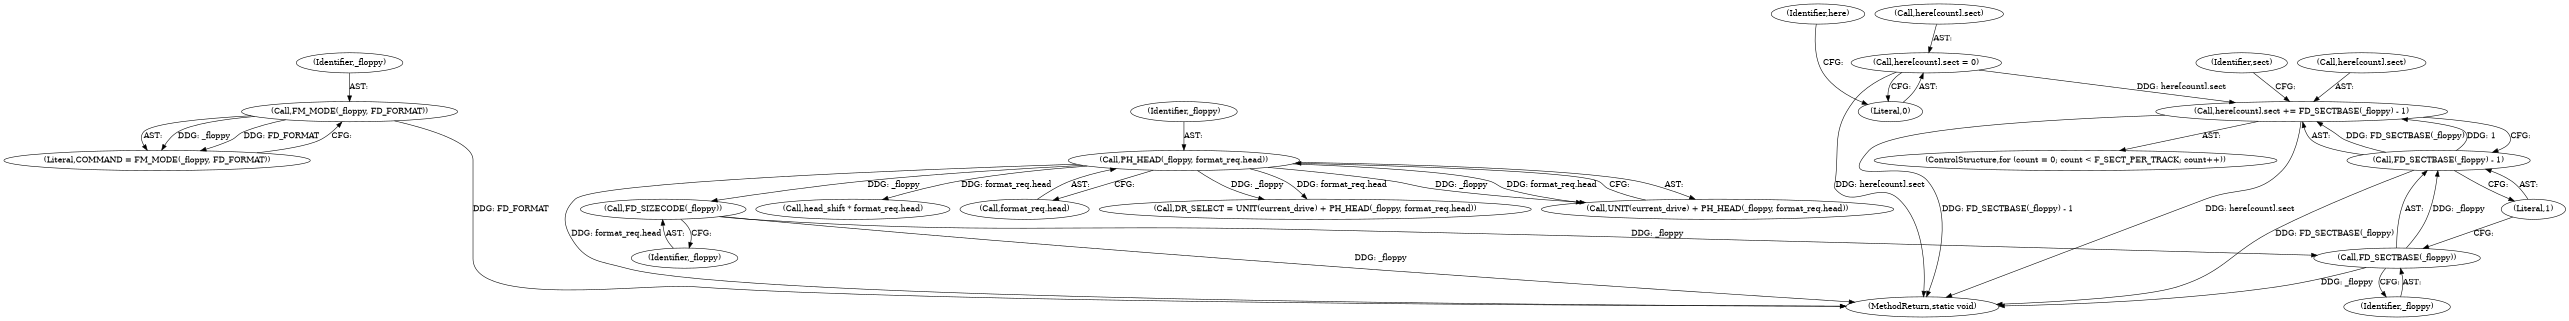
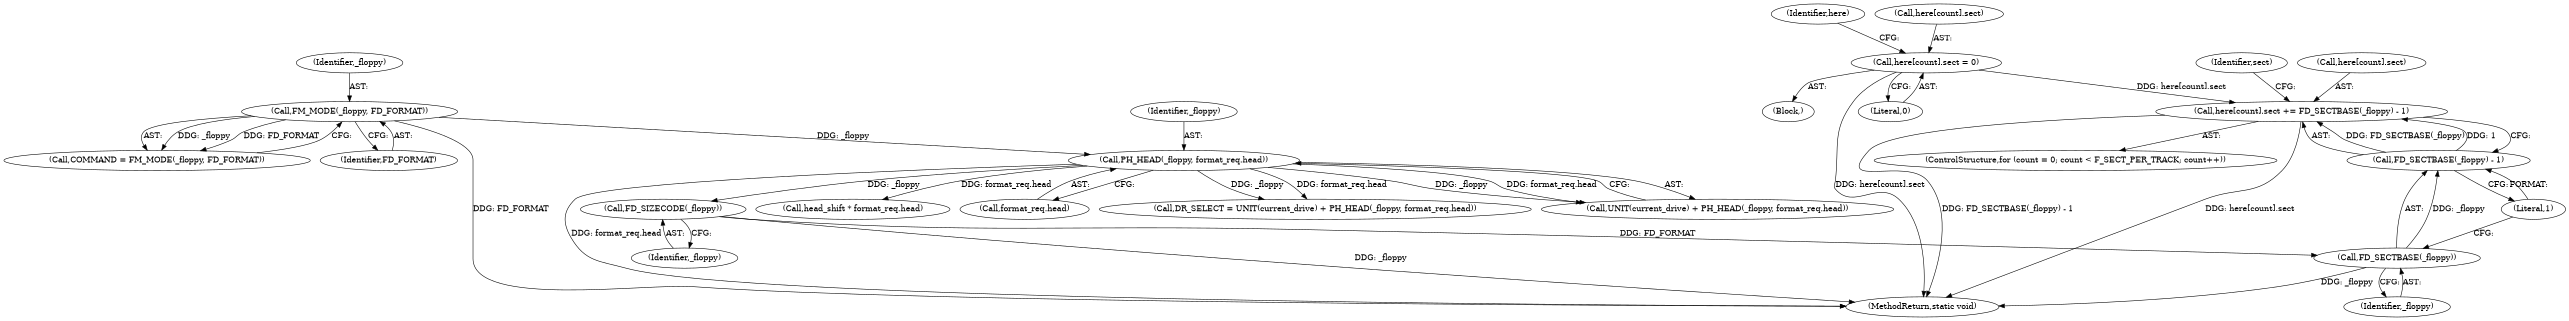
edge "(Identifier,here)" -> "(Literal,0)": now "(Identifier,here)" -> "(Call,here[count].sect = 0)"
node "(Block,)": added
edge "(Call,FM_MODE(_floppy, FD_FORMAT))" -> "(Call,PH_HEAD(_floppy, format_req.head))": added, label "DDG: _floppy"
node "(Literal,COMMAND = FM_MODE(_floppy, FD_FORMAT))": label "(Literal,COMMAND = FM_MODE(_floppy, FD_FORMAT))" -> "(Call,COMMAND = FM_MODE(_floppy, FD_FORMAT))"
node "(Identifier,FD_FORMAT)": added
edge "(Literal,1)" -> "(Call,FD_SECTBASE(_floppy) - 1)": label "AST: " -> "FORMAT: "
edge "(Call,FD_SIZECODE(_floppy))" -> "(Call,FD_SECTBASE(_floppy))": label "DDG: _floppy" -> "DDG: FD_FORMAT"
edge "(Call,FD_SECTBASE(_floppy) - 1)" -> "(MethodReturn,static void)": removed, label "DDG: FD_SECTBASE(_floppy)"
